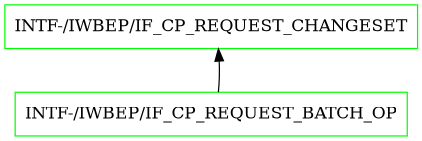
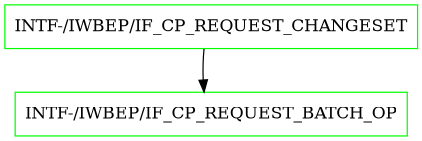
edge "INTF-/IWBEP/IF_CP_REQUEST_BATCH_OP" -> "INTF-/IWBEP/IF_CP_REQUEST_CHANGESET": reversed
